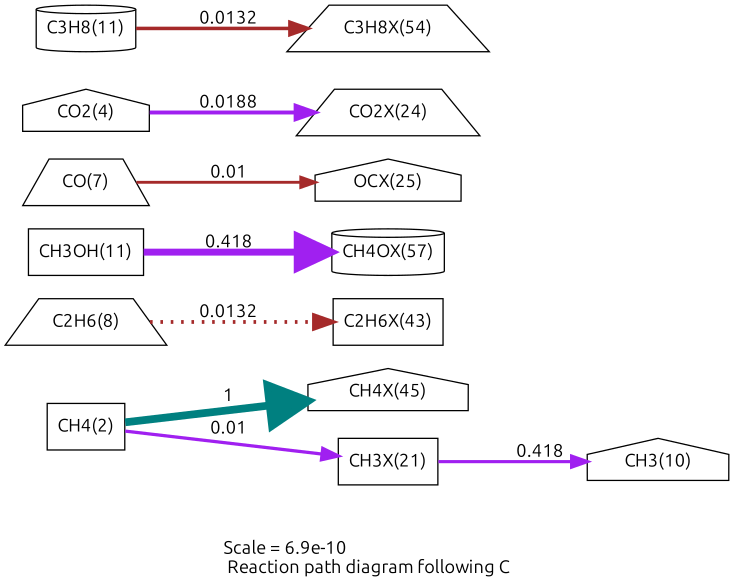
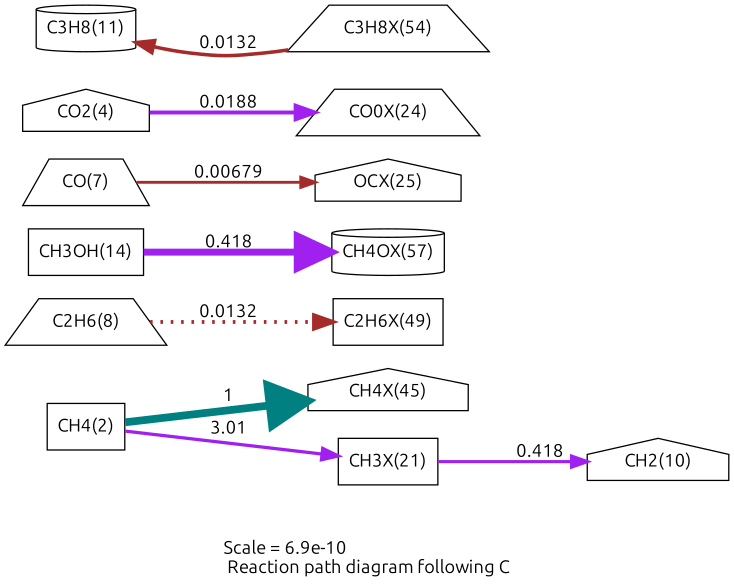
edge "C3H8(11)" -> "C3H8X(54)": reversed
node "CO2X(24)": label "CO2X(24)" -> "CO0X(24)"
edge "CO(7)" -> "OCX(25)": label " 0.01" -> " 0.00679"
node "CH3OH(11)": label "CH3OH(11)" -> "CH3OH(14)"
node "C2H6X(43)": label "C2H6X(43)" -> "C2H6X(49)"
edge "CH4(2)" -> "CH3X(21)": label " 0.01" -> " 3.01"
node "CH3(10)": label "CH3(10)" -> "CH2(10)"
